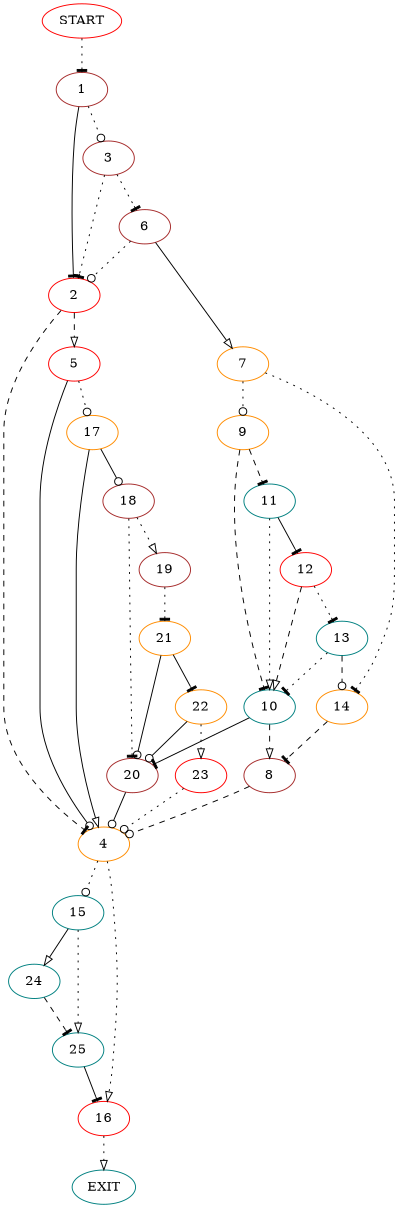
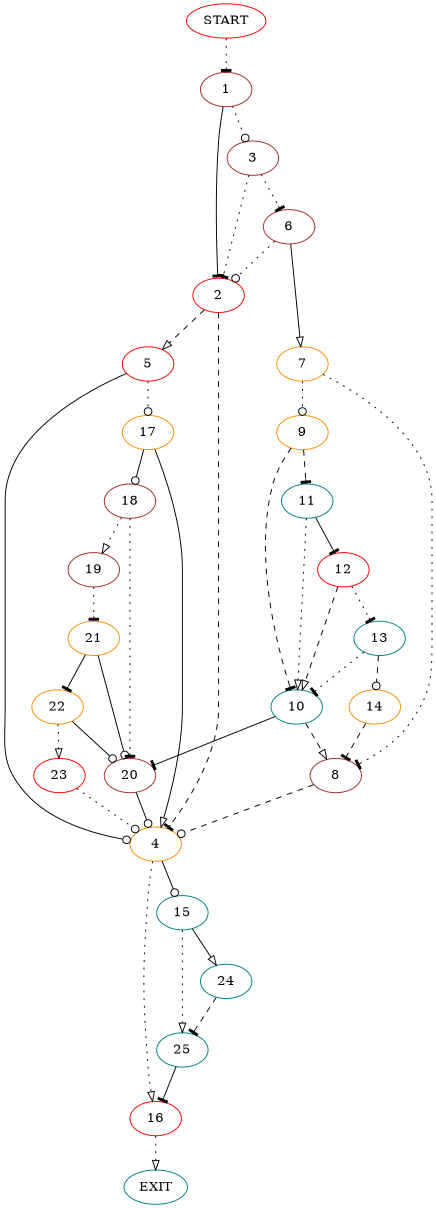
edge "7" -> "14": now "7" -> "8"
edge "4" -> "15": style dotted -> solid
